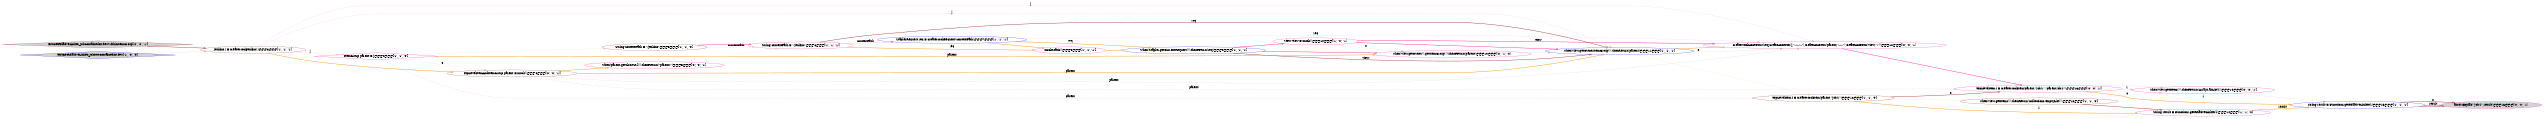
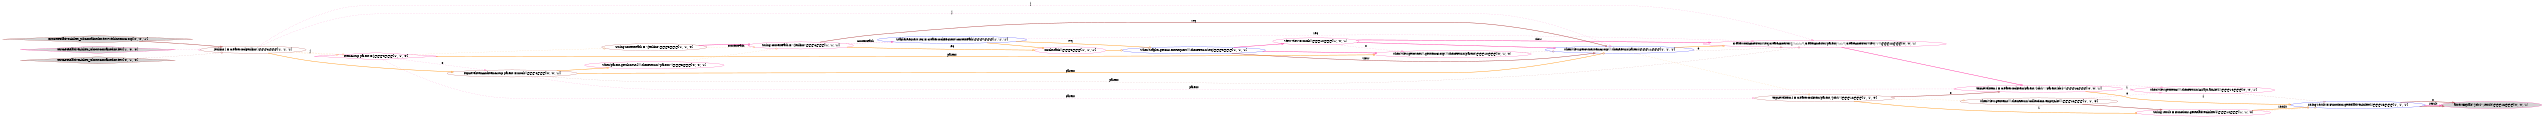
node "testGetRelativeLinkTo_JobNotContainedInView['1', '0', '0']": color blue -> deeppink
node "testGetRelativeLinkTo_JobNotContainedInView['0', '1', '0']": added
